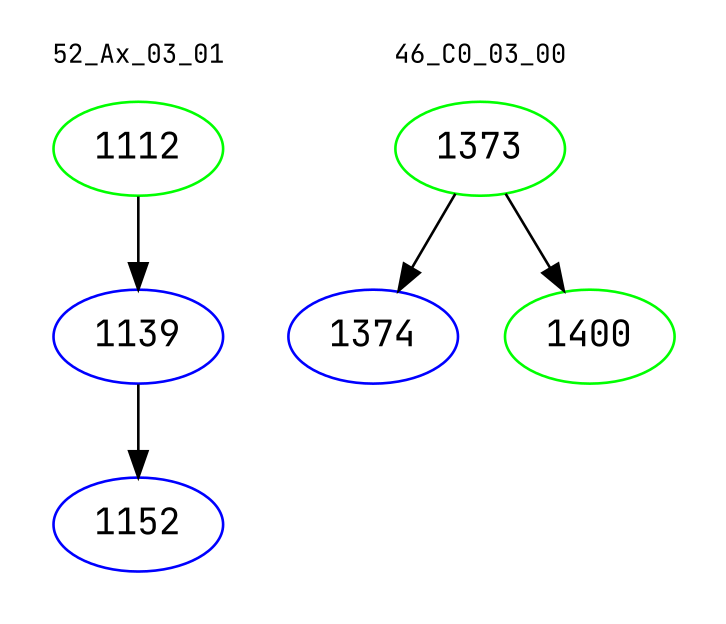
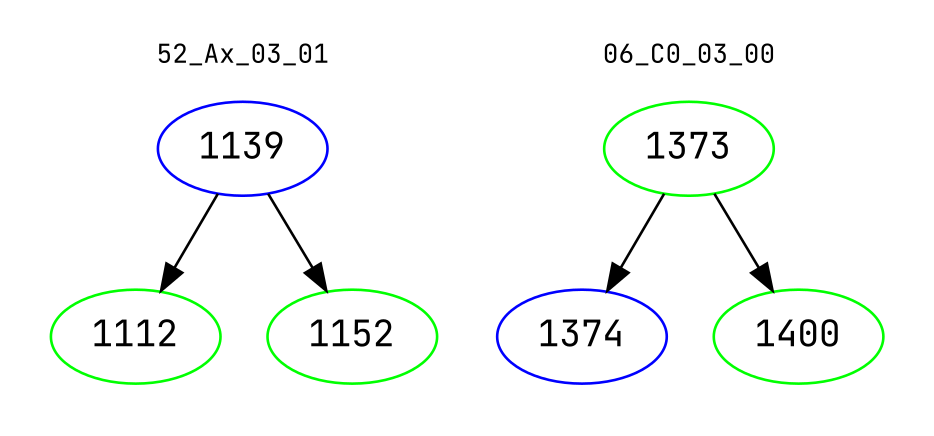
cluster "46_C0_03_00": label "46_C0_03_00" -> "06_C0_03_00"
edge "1112" -> "1139": reversed
node "1152": color blue -> green
